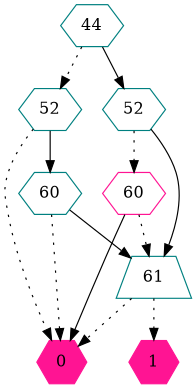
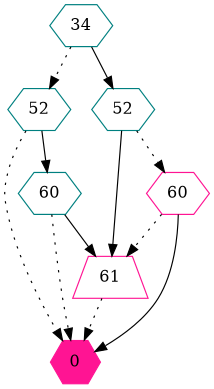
node "44": label "44" -> "34"
node "61": color teal -> deeppink
node "1": removed
